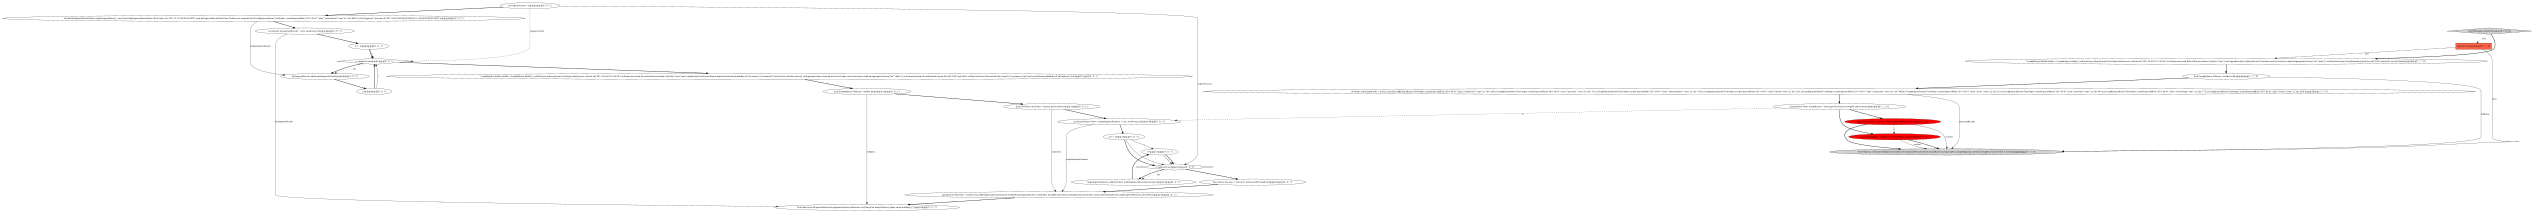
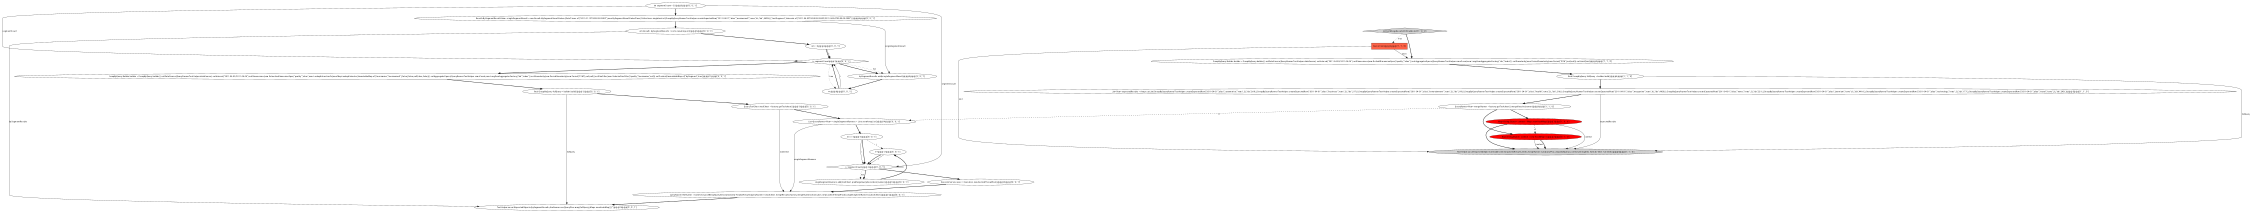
edge "int segmentCount = 32@@@3@@@['0', '0', '1']" -> "i < segmentCount@@@7@@@['0', '0', '1']": style dashed -> solid
edge "i < segmentCount@@@7@@@['0', '0', '1']" -> "i++@@@8@@@['0', '0', '1']": added, label "true"
edge "int i = 0@@@15@@@['0', '0', '1']" -> "i++@@@17@@@['0', '0', '1']": style solid -> dashed
